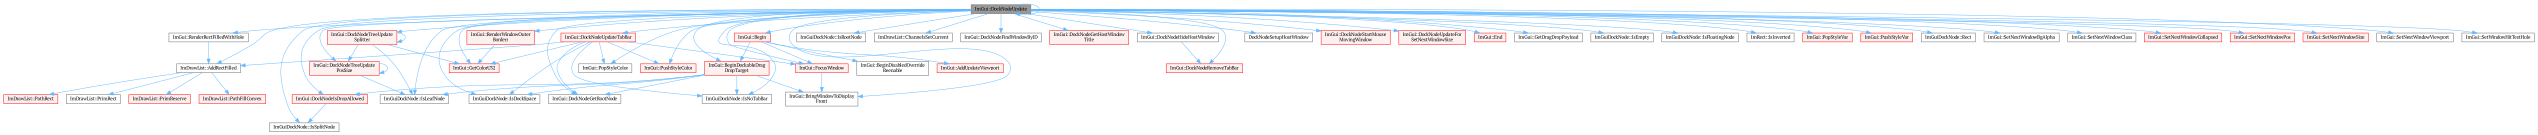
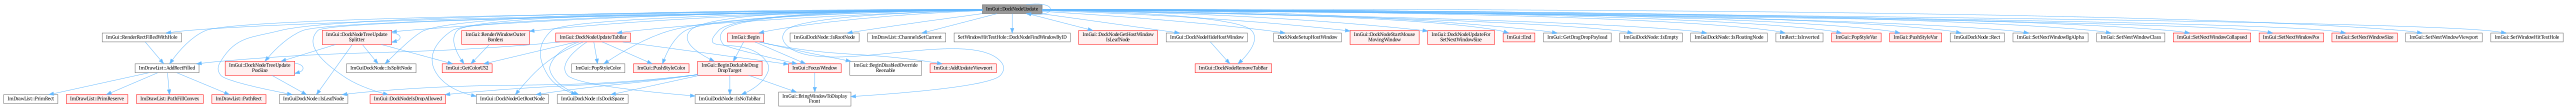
node "ImGui::DockNodeFindWindowByID": label "ImGui::DockNodeFindWindowByID" -> "SetWindowHitTestHole::DockNodeFindWindowByID"
node "ImGui::DockNodeGetHostWindow Title": label "ImGui::DockNodeGetHostWindow Title" -> "ImGui::DockNodeGetHostWindow IsLeafNode"
edge "ImGui::DockNodeIsDropAllowed" -> "ImGuiDockNode::IsSplitNode": now "ImGui::DockNodeTreeUpdate Splitter" -> "ImGuiDockNode::IsSplitNode"
